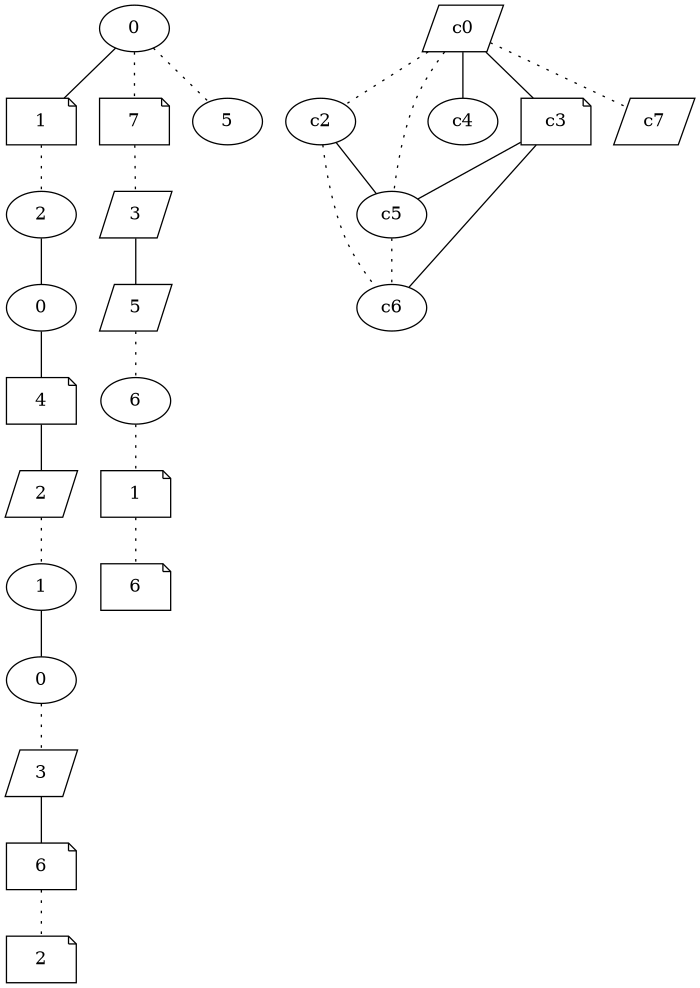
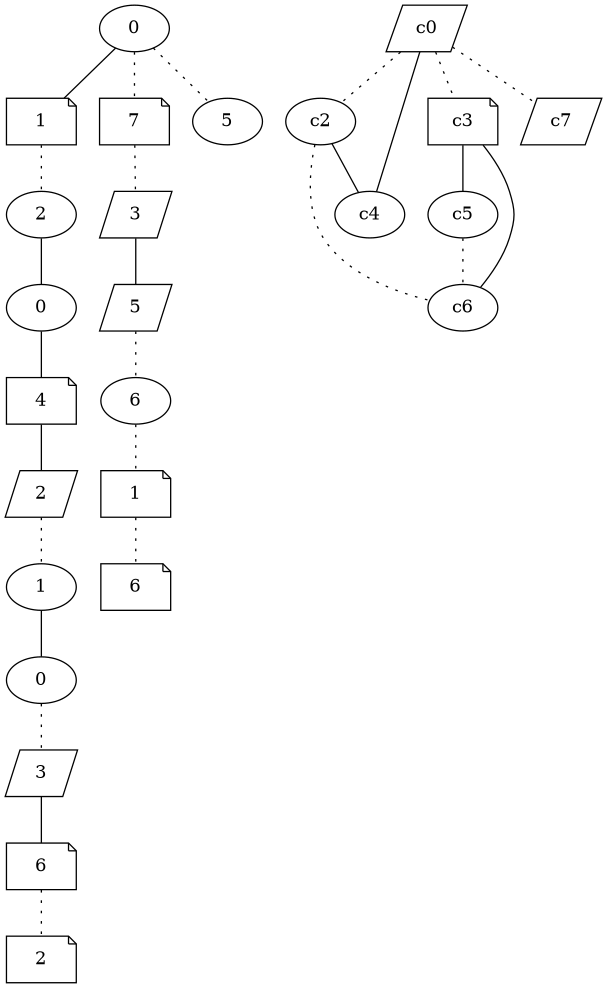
edge "c0" -- "c3": style solid -> dotted
edge "c0" -- "c5": removed
edge "c2" -- "c5": now "c2" -- "c4"
